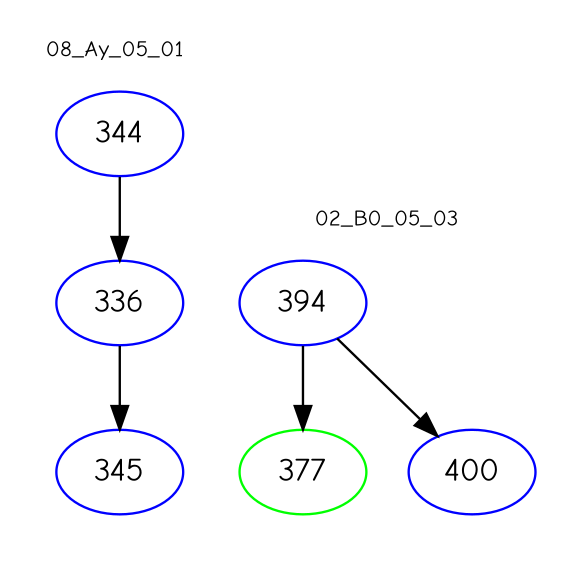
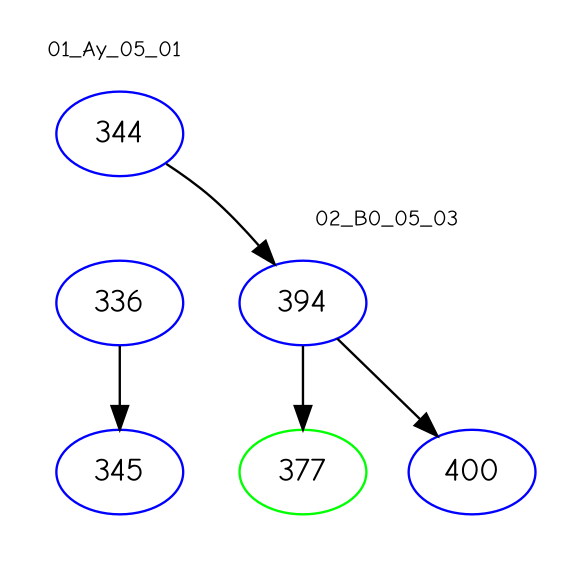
cluster "08_Ay_05_01": label "08_Ay_05_01" -> "01_Ay_05_01"
edge "344" -> "336": now "344" -> "394"
